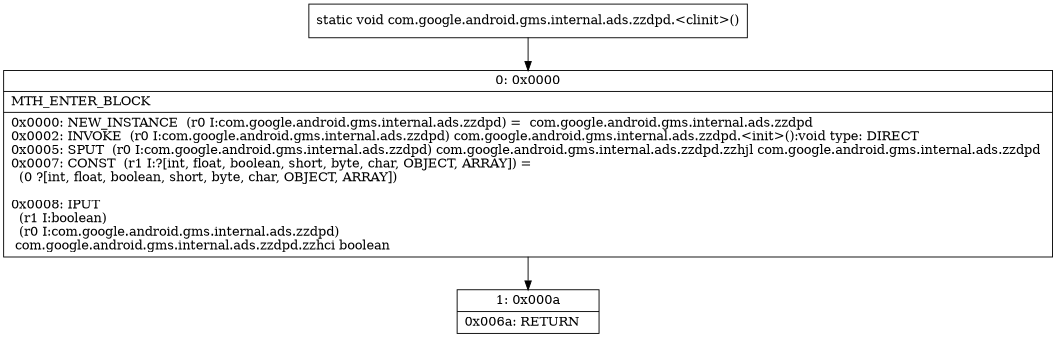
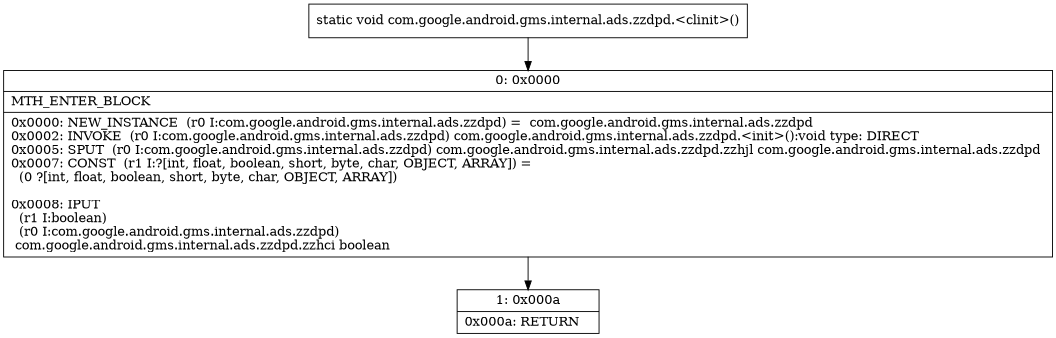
node "1: 0x000a": text "0x006a: RETURN" -> "0x000a: RETURN"
